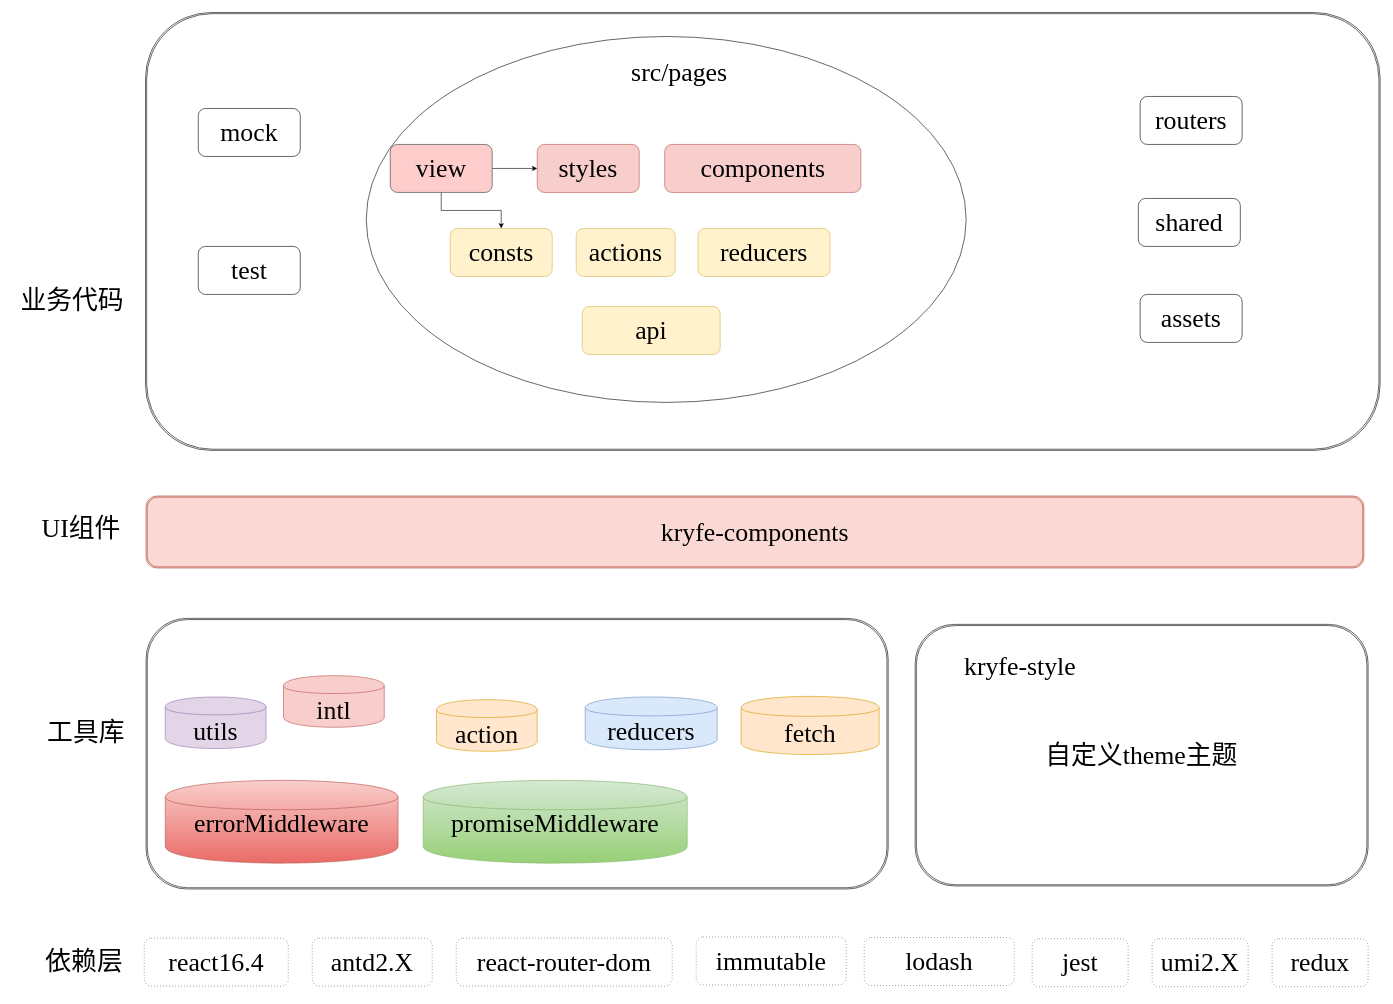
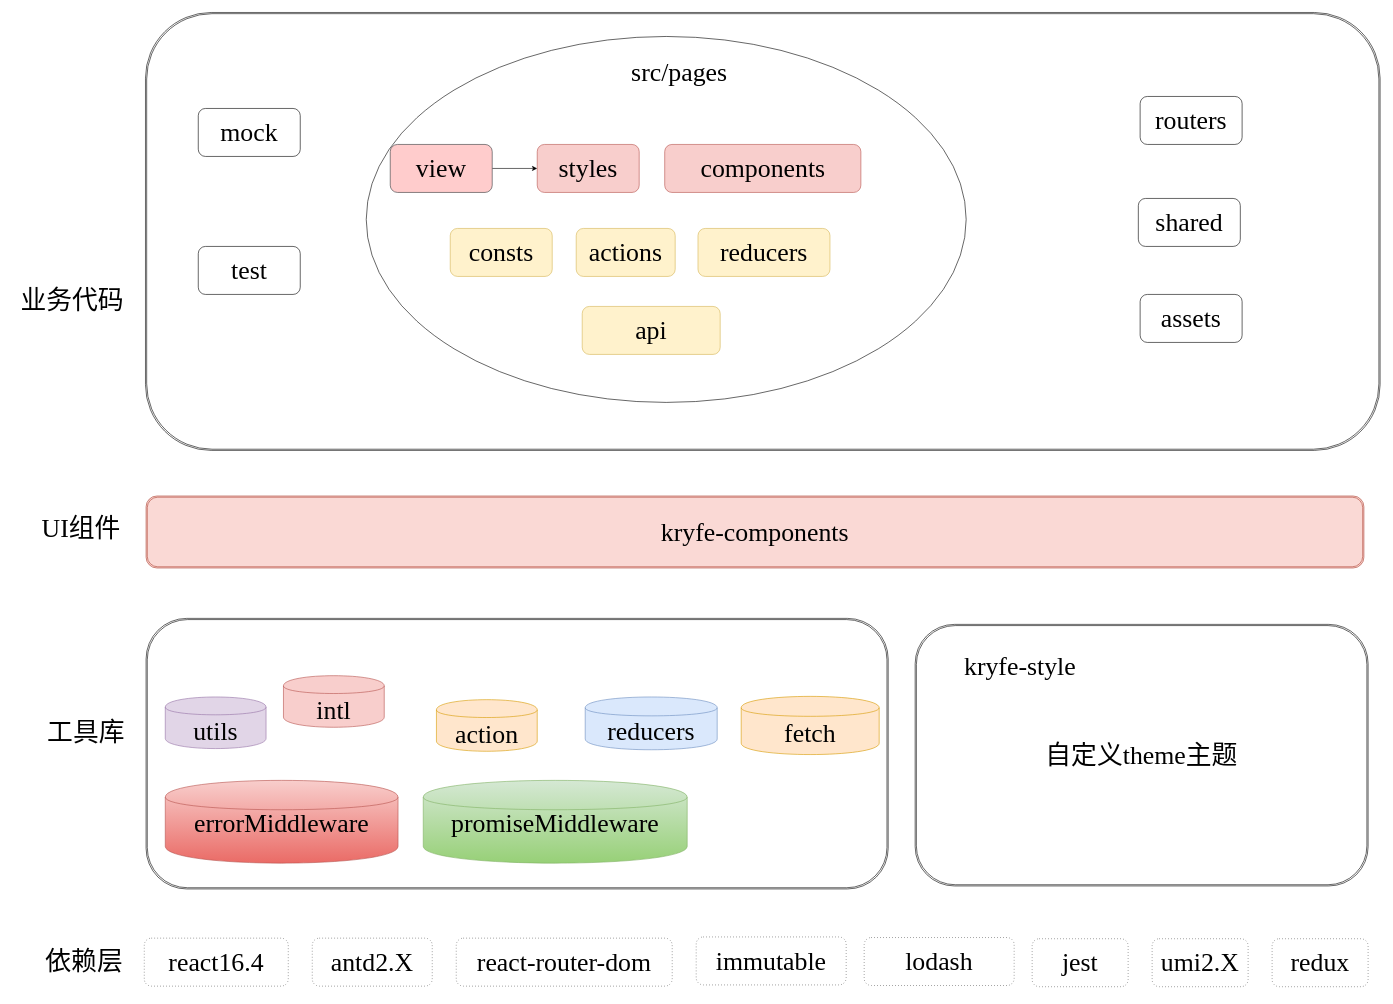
edge "view" -> "consts": removed
